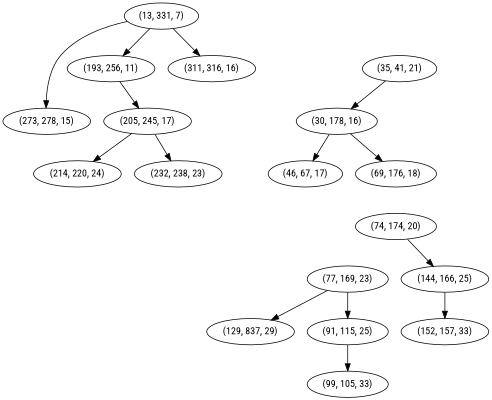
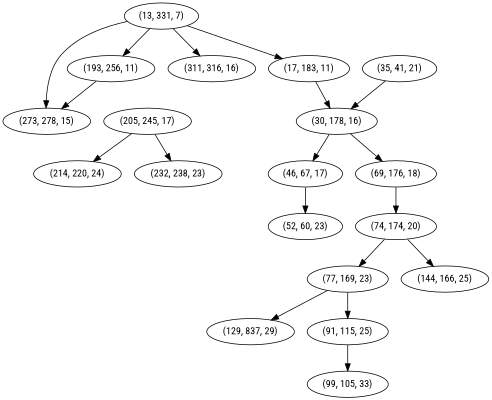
node "(17, 183, 11)": added
edge "(193, 256, 11)" -> "(205, 245, 17)": now "(193, 256, 11)" -> "(273, 278, 15)"
edge "(69, 176, 18)" -> "(74, 174, 20)": added
node "(52, 60, 23)": added
edge "(74, 174, 20)" -> "(77, 169, 23)": added
node "(152, 157, 33)": removed
